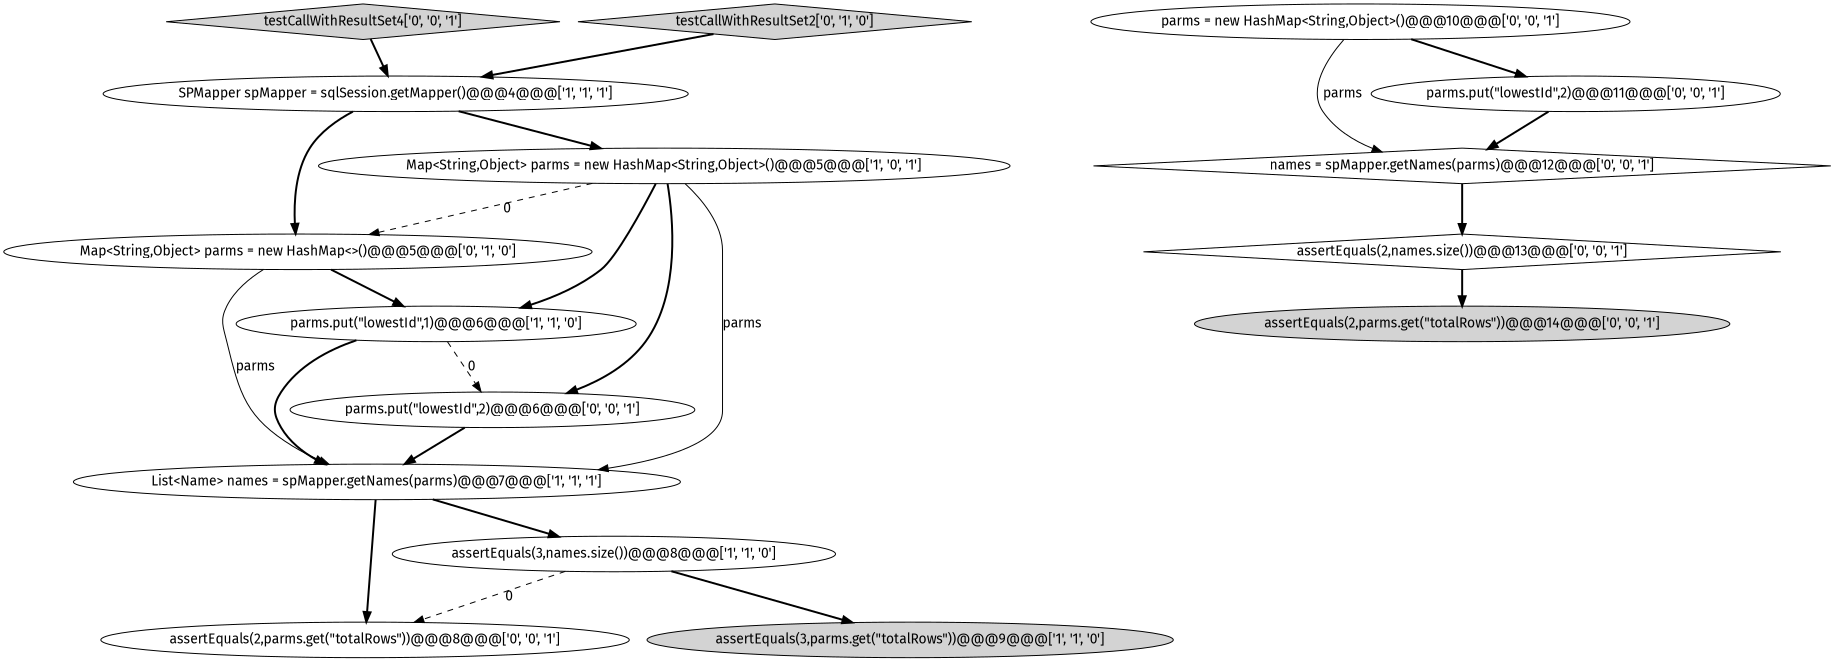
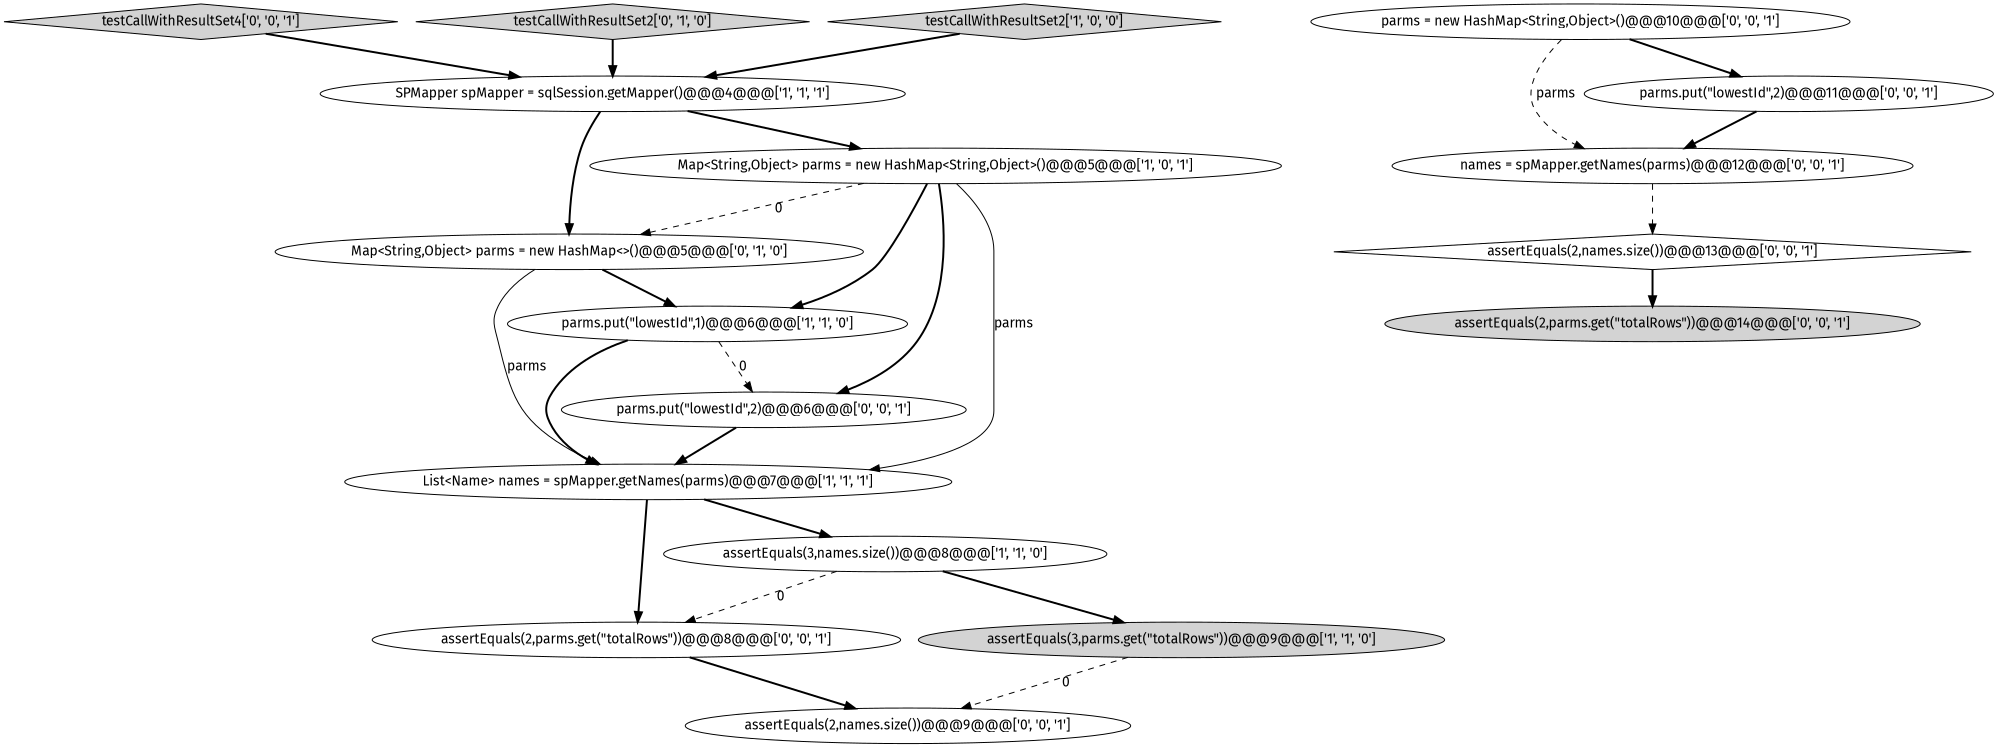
node "testCallWithResultSet2['1', '0', '0']": added
edge "parms = new HashMap<String,Object>()@@@10@@@['0', '0', '1']" -> "names = spMapper.getNames(parms)@@@12@@@['0', '0', '1']": style solid -> dashed
node "names = spMapper.getNames(parms)@@@12@@@['0', '0', '1']": shape diamond -> ellipse
edge "names = spMapper.getNames(parms)@@@12@@@['0', '0', '1']" -> "assertEquals(2,names.size())@@@13@@@['0', '0', '1']": style bold -> dashed
node "assertEquals(2,names.size())@@@9@@@['0', '0', '1']": added
